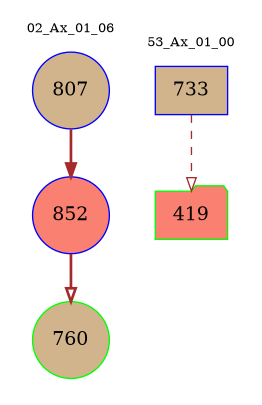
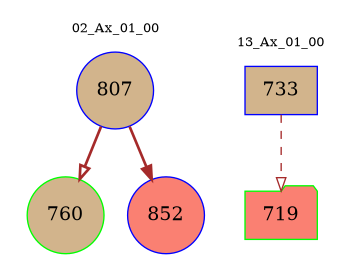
cluster "02_Ax_01_06": label "02_Ax_01_06" -> "02_Ax_01_00"
cluster "53_Ax_01_00": label "53_Ax_01_00" -> "13_Ax_01_00"
node "419": label "419" -> "719"
edge "852" -> "760": now "807" -> "760"
